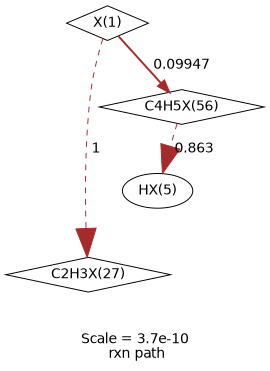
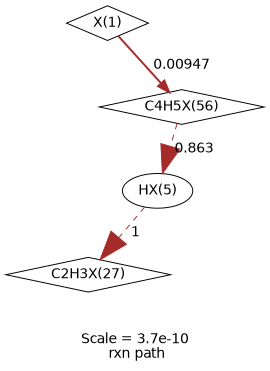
edge "X(1)" -> "C4H5X(56)": label " 0.09947" -> " 0.00947"
edge "X(1)" -> "C2H3X(27)": now "HX(5)" -> "C2H3X(27)"
